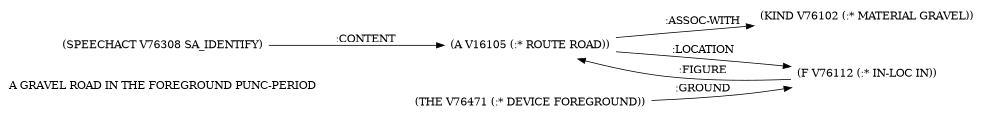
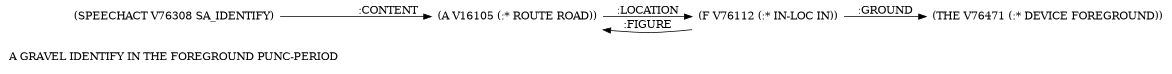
node "(KIND V76102 (:* MATERIAL GRAVEL))": removed
node "A GRAVEL ROAD IN THE FOREGROUND PUNC-PERIOD": label "A GRAVEL ROAD IN THE FOREGROUND PUNC-PERIOD" -> "A GRAVEL IDENTIFY IN THE FOREGROUND PUNC-PERIOD"
edge "(THE V76471 (:* DEVICE FOREGROUND))" -> "(F V76112 (:* IN-LOC IN))": reversed
